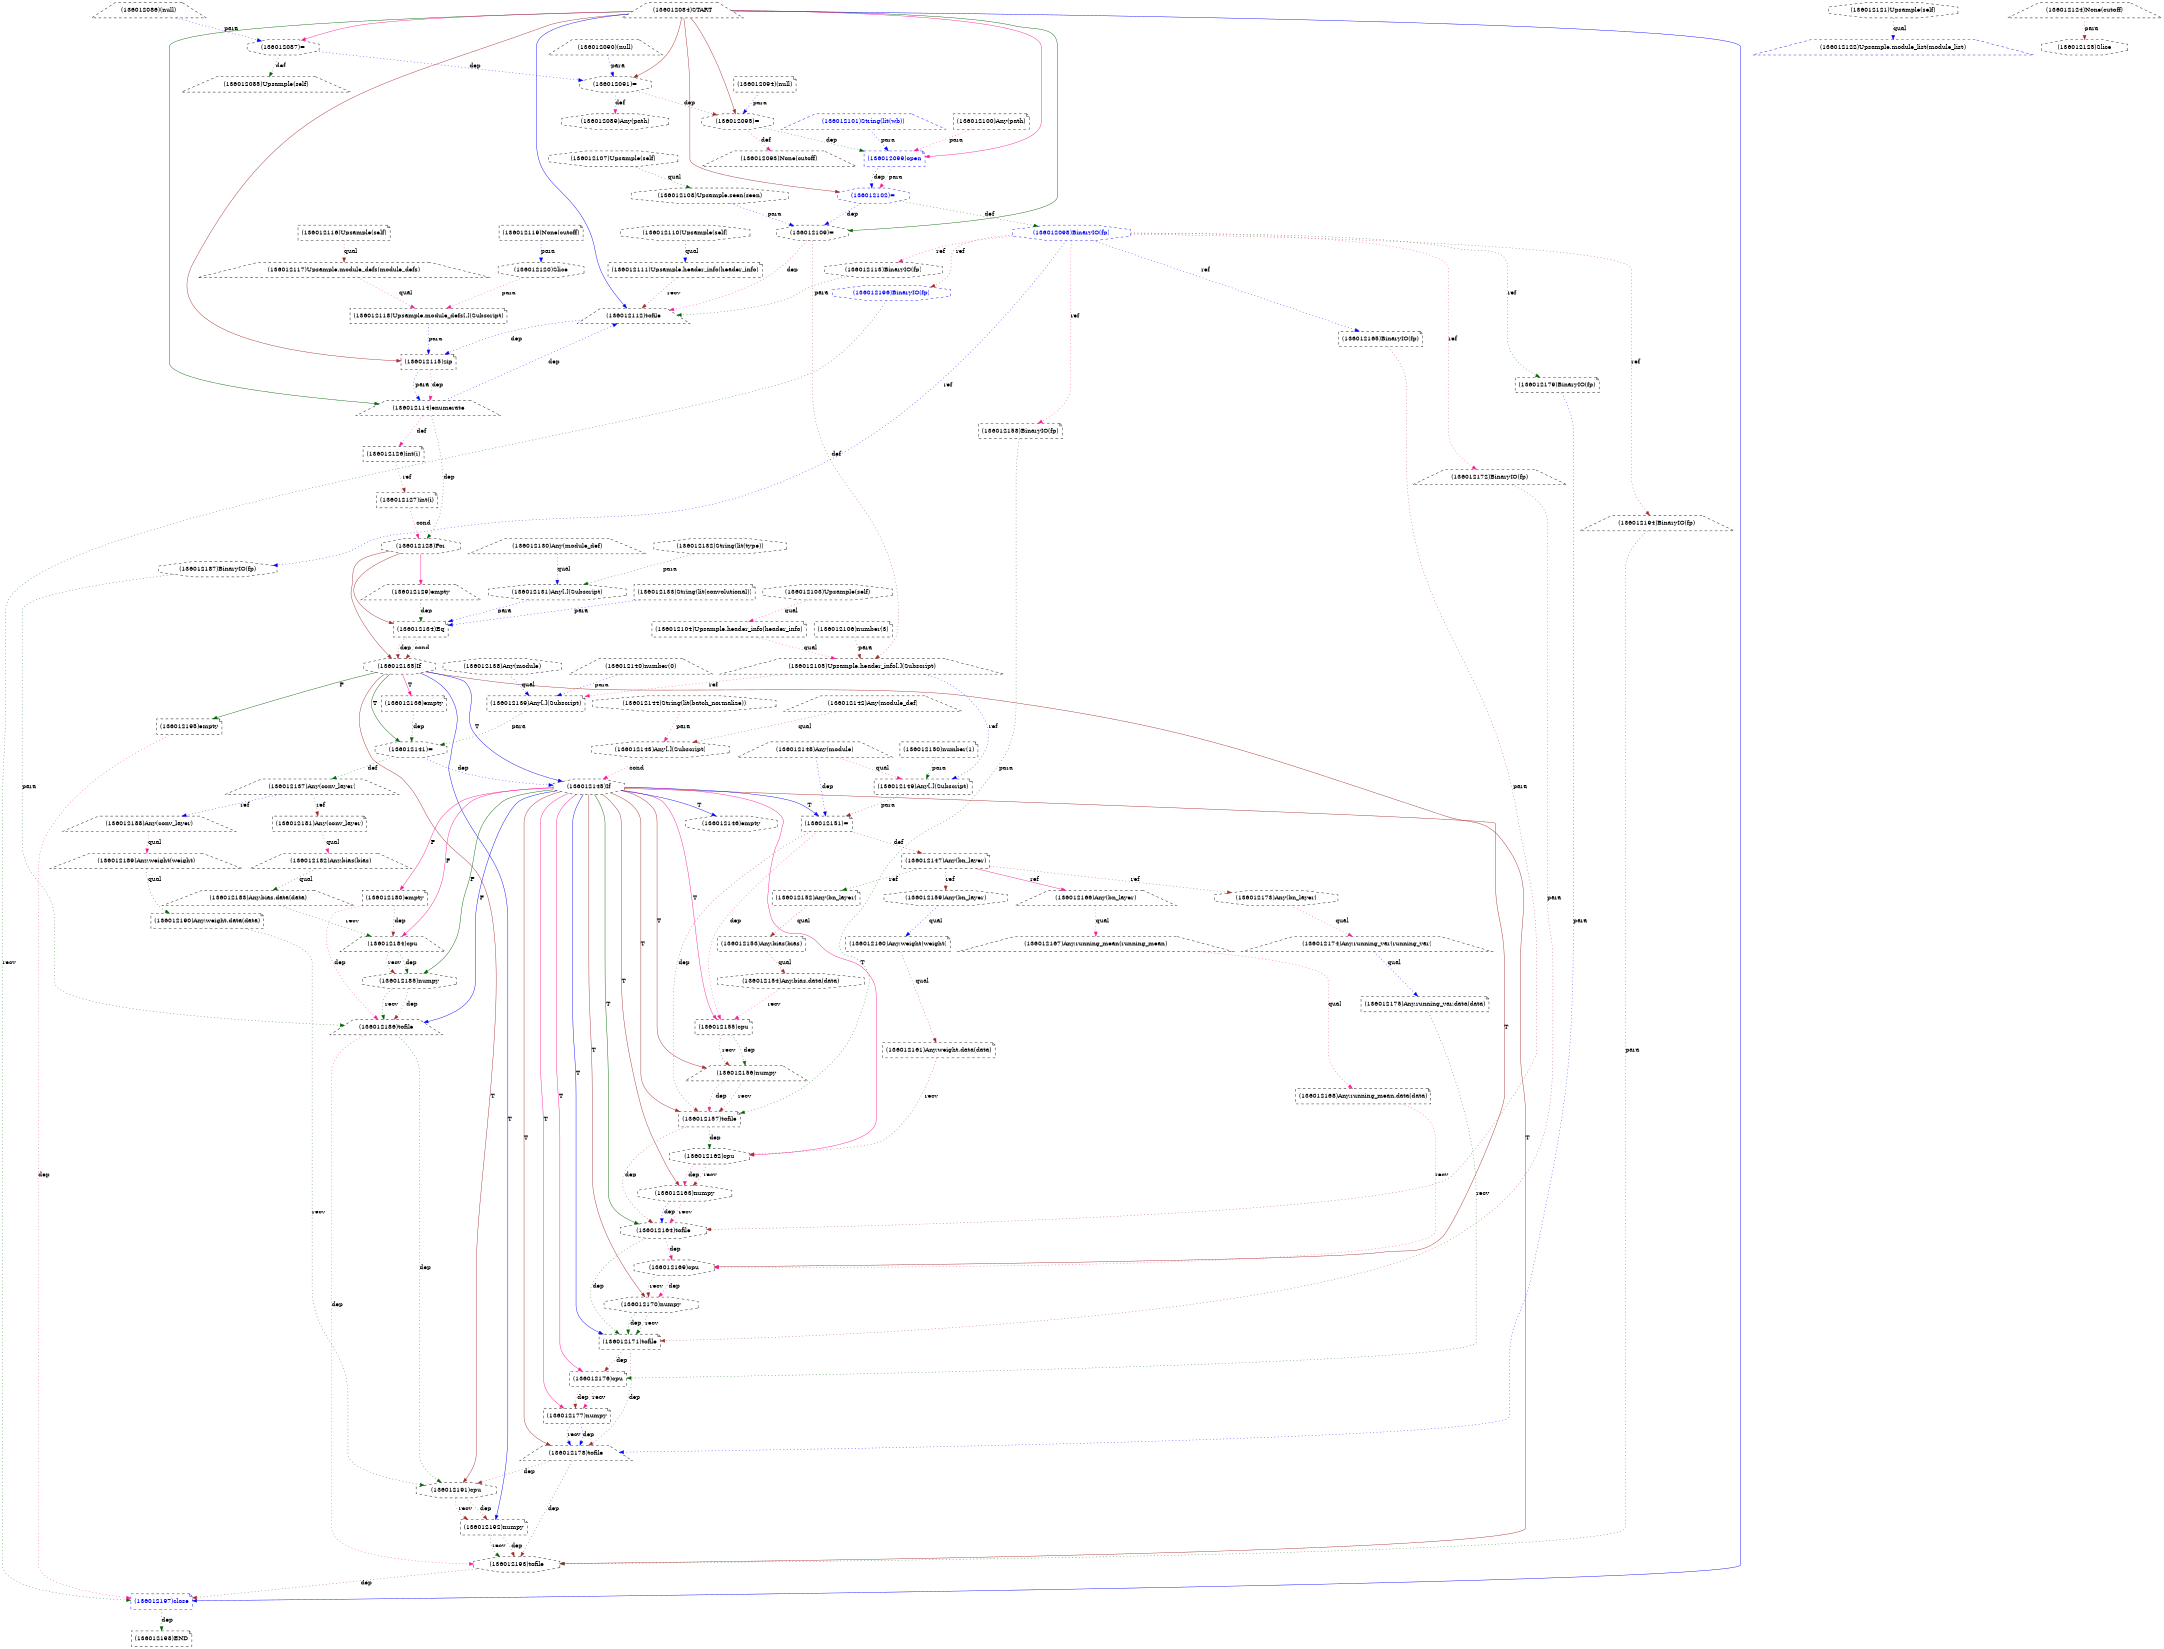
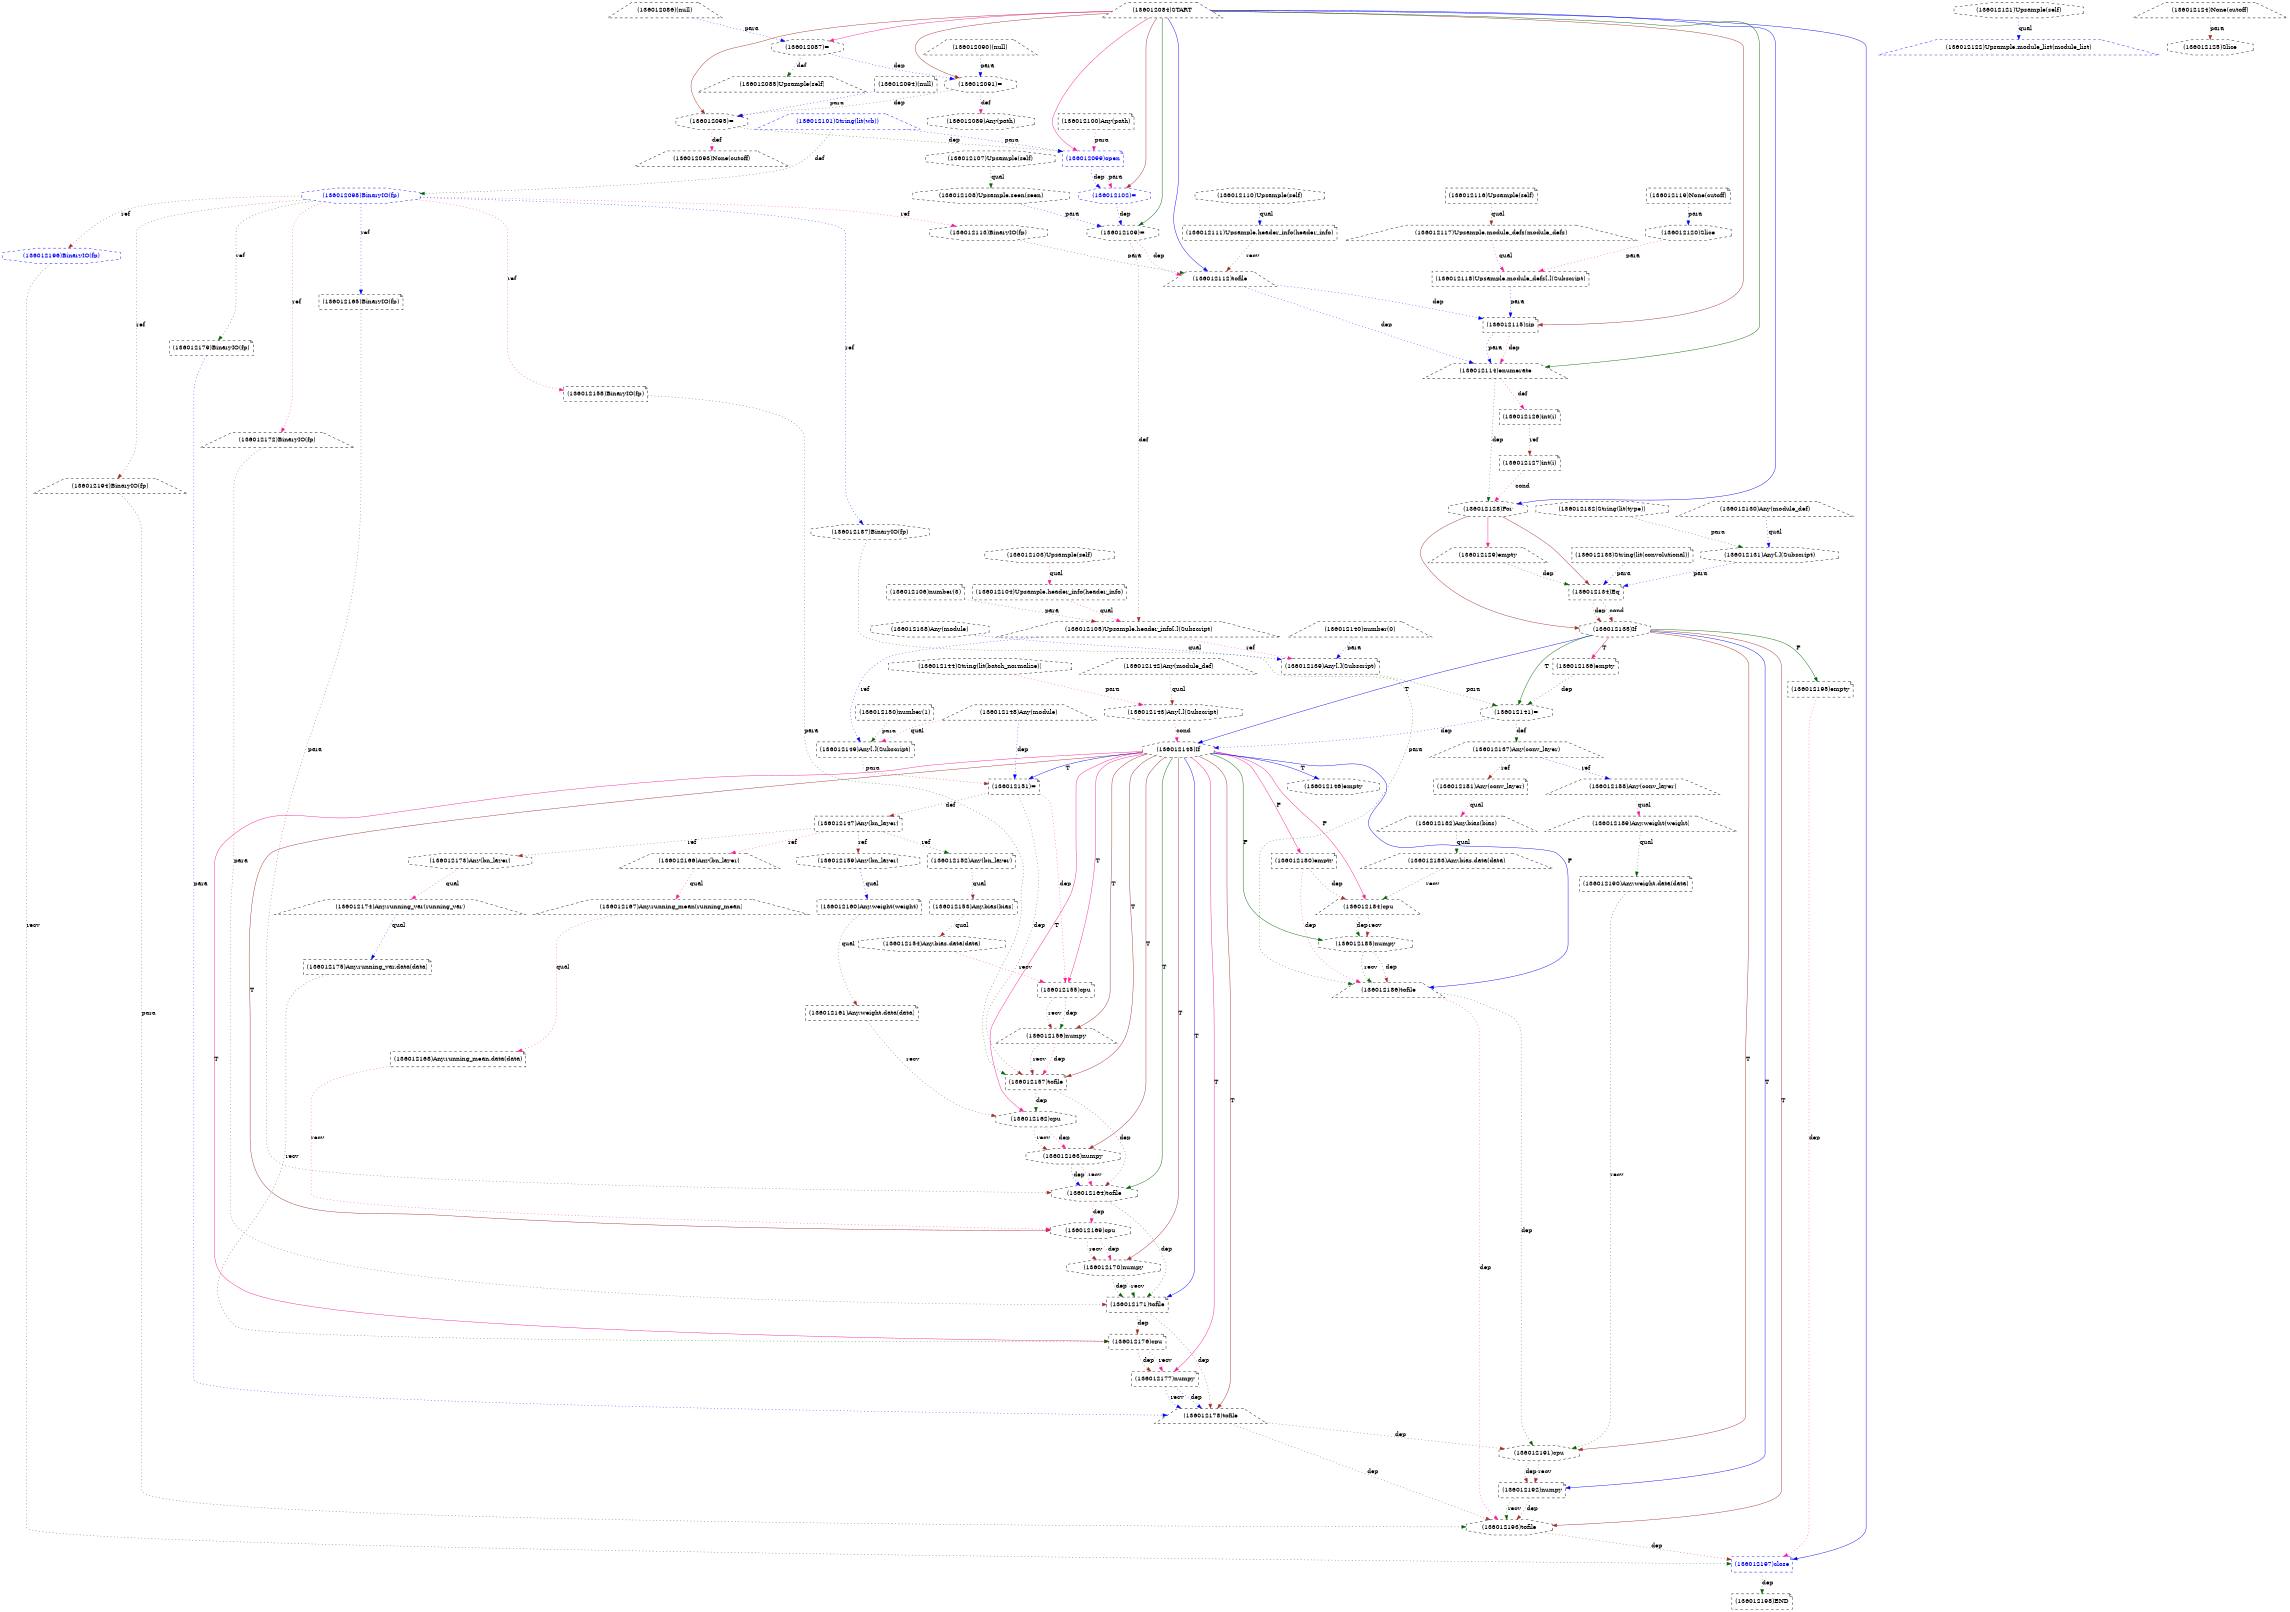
edge "(136012084)START" -> "(136012128)For": added
edge "(136012102)=" -> "(136012098)BinaryIO(fp)": now "(136012101)String(lit(wb))" -> "(136012098)BinaryIO(fp)"
edge "(136012114)enumerate" -> "(136012112)tofile": reversed
edge "(136012147)Any(bn_layer)" -> "(136012166)Any(bn_layer)": style solid -> dotted
